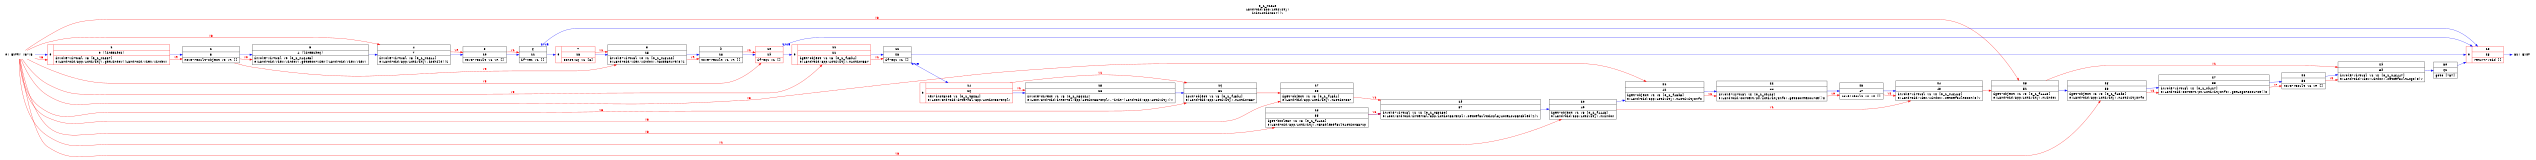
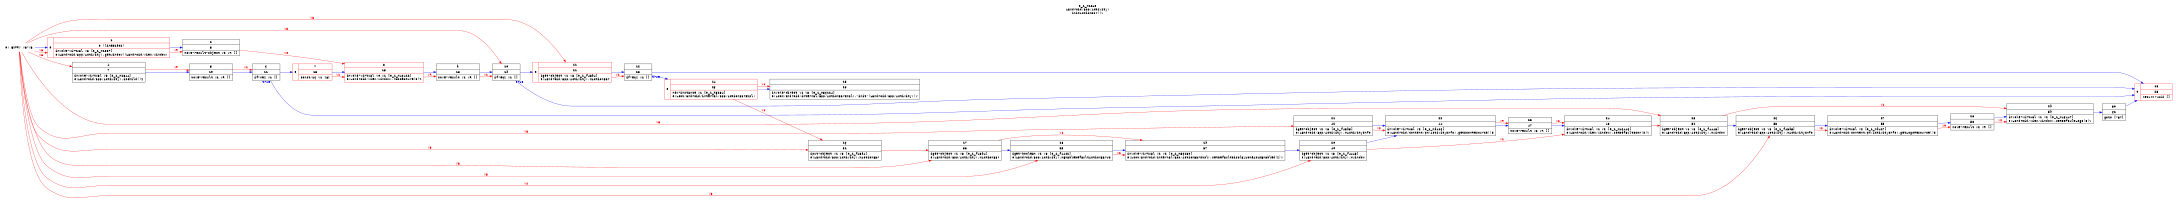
node "3": removed
node "8": color black -> red
node "10": color red -> black
node "31: EXIT": removed
edge "15" -> "16": removed
edge "20" -> "21": now "20" -> "22"
edge "17" -> "18": added
